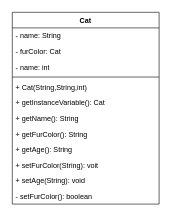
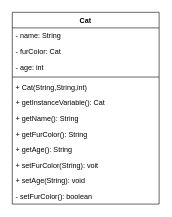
node "- name: int": label "- name: int" -> "- age: int"
